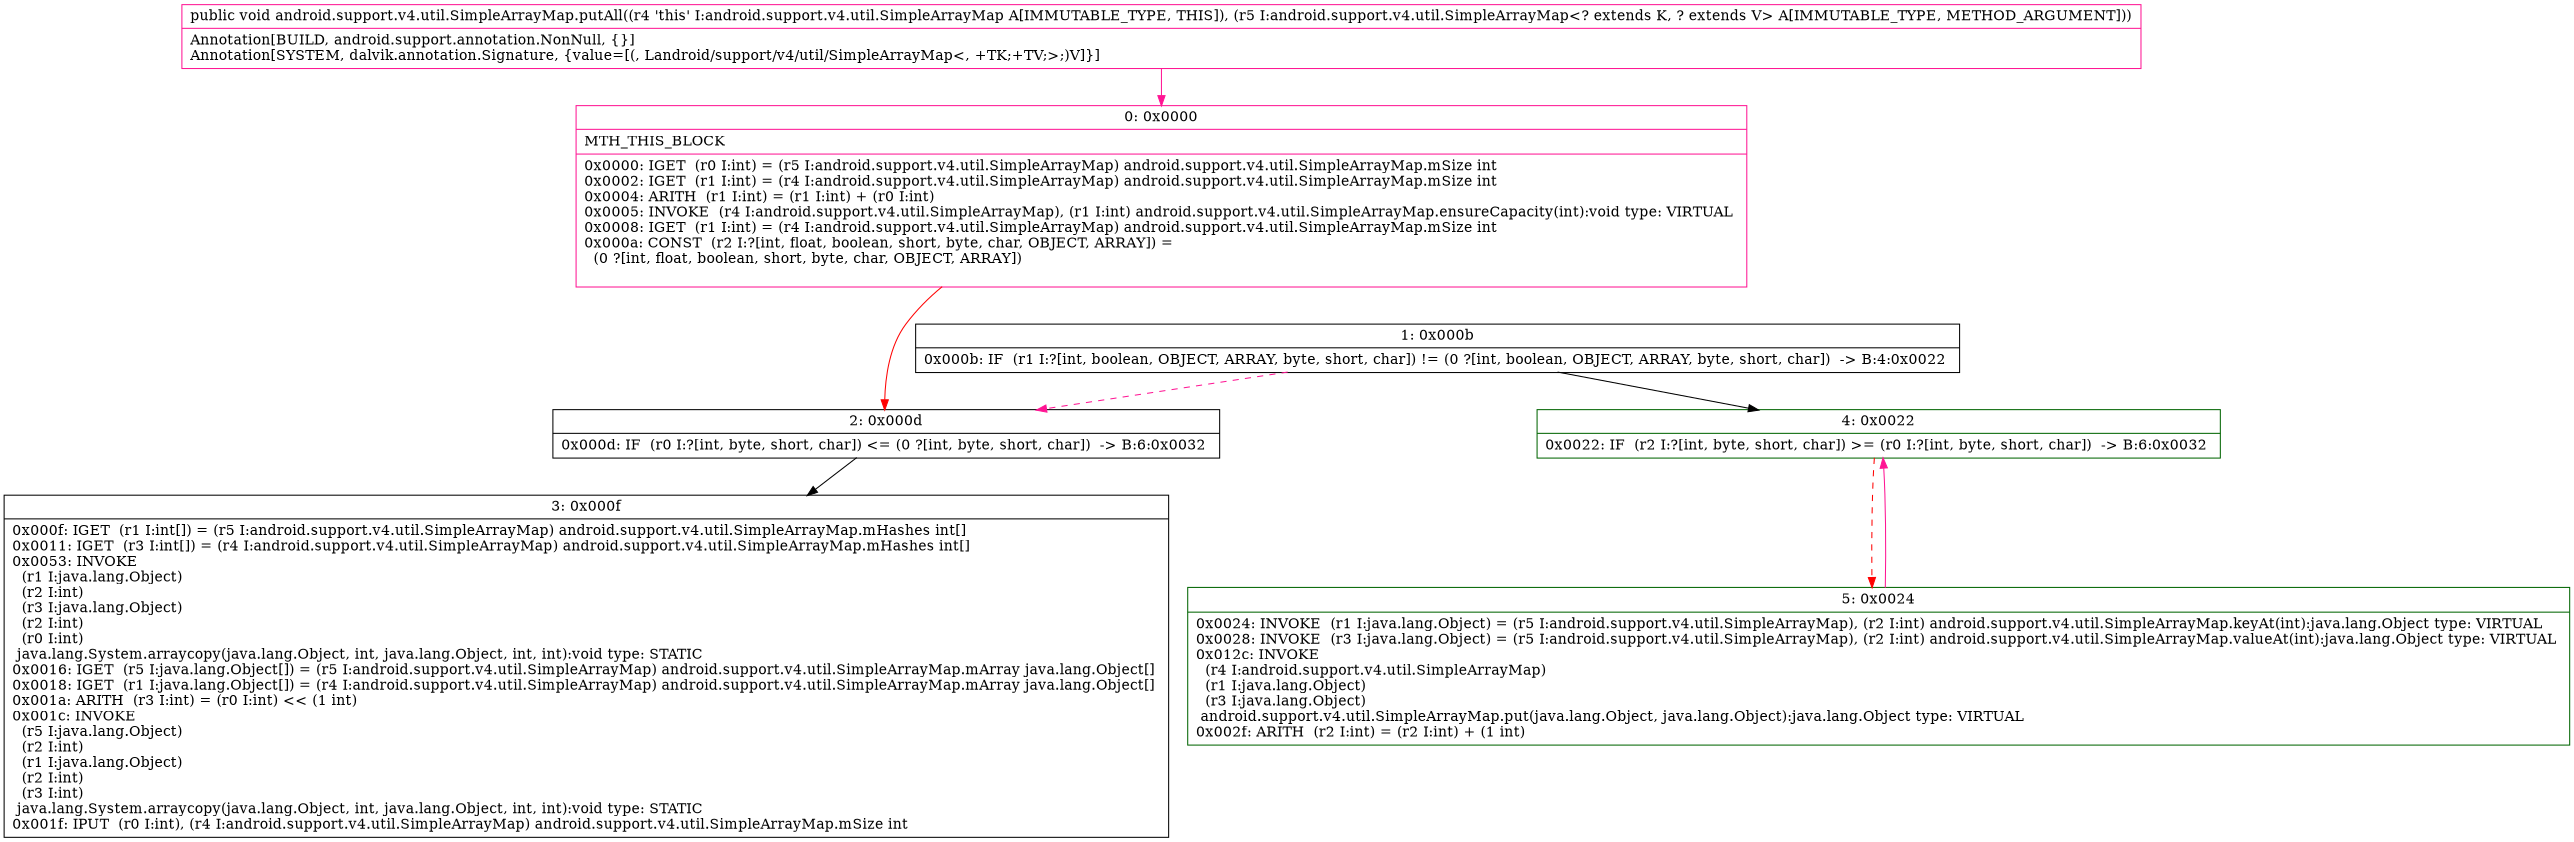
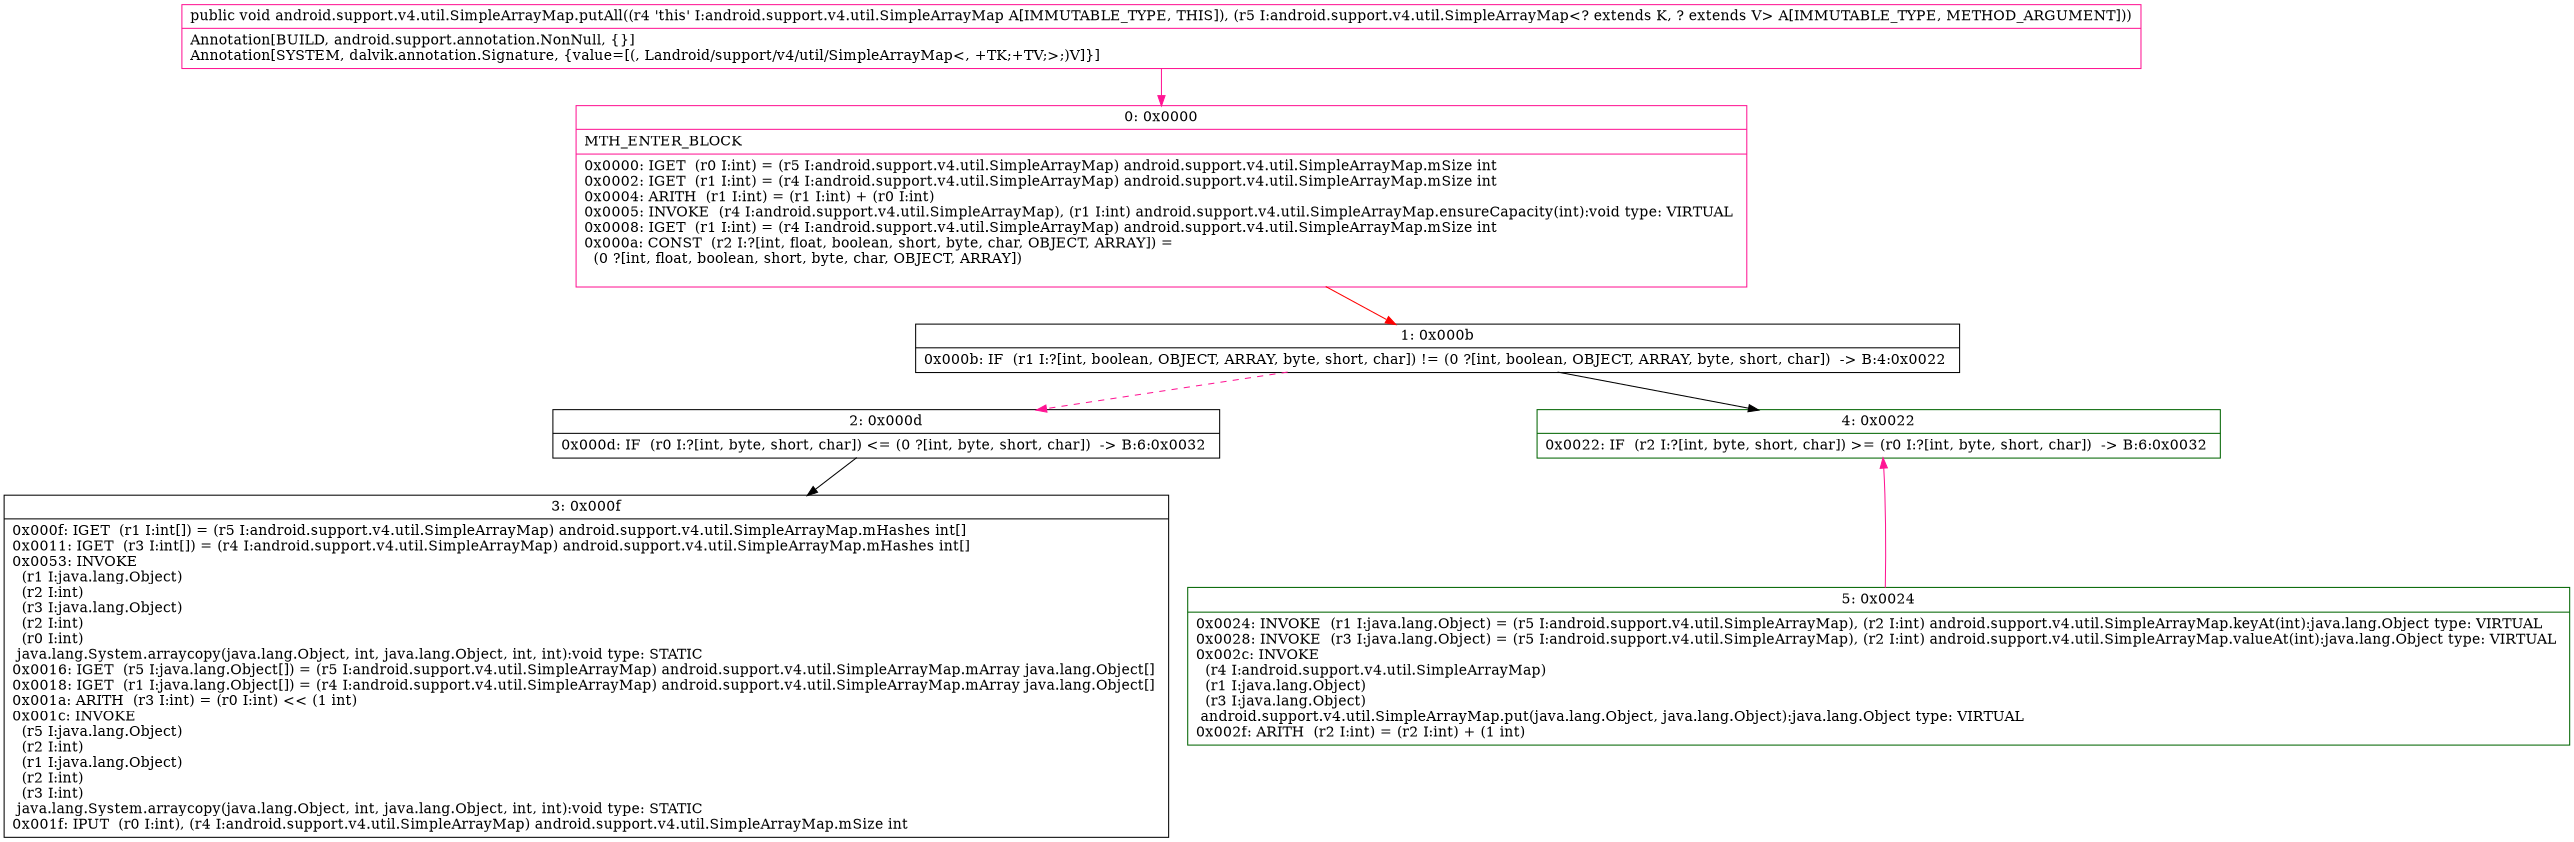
node "0: 0x0000": text "MTH_THIS_BLOCK" -> "MTH_ENTER_BLOCK"
edge "0: 0x0000" -> "2: 0x000d": now "0: 0x0000" -> "1: 0x000b"
edge "4: 0x0022" -> "5: 0x0024": removed
node "5: 0x0024": text "0x012c: INVOKE" -> "0x002c: INVOKE"
